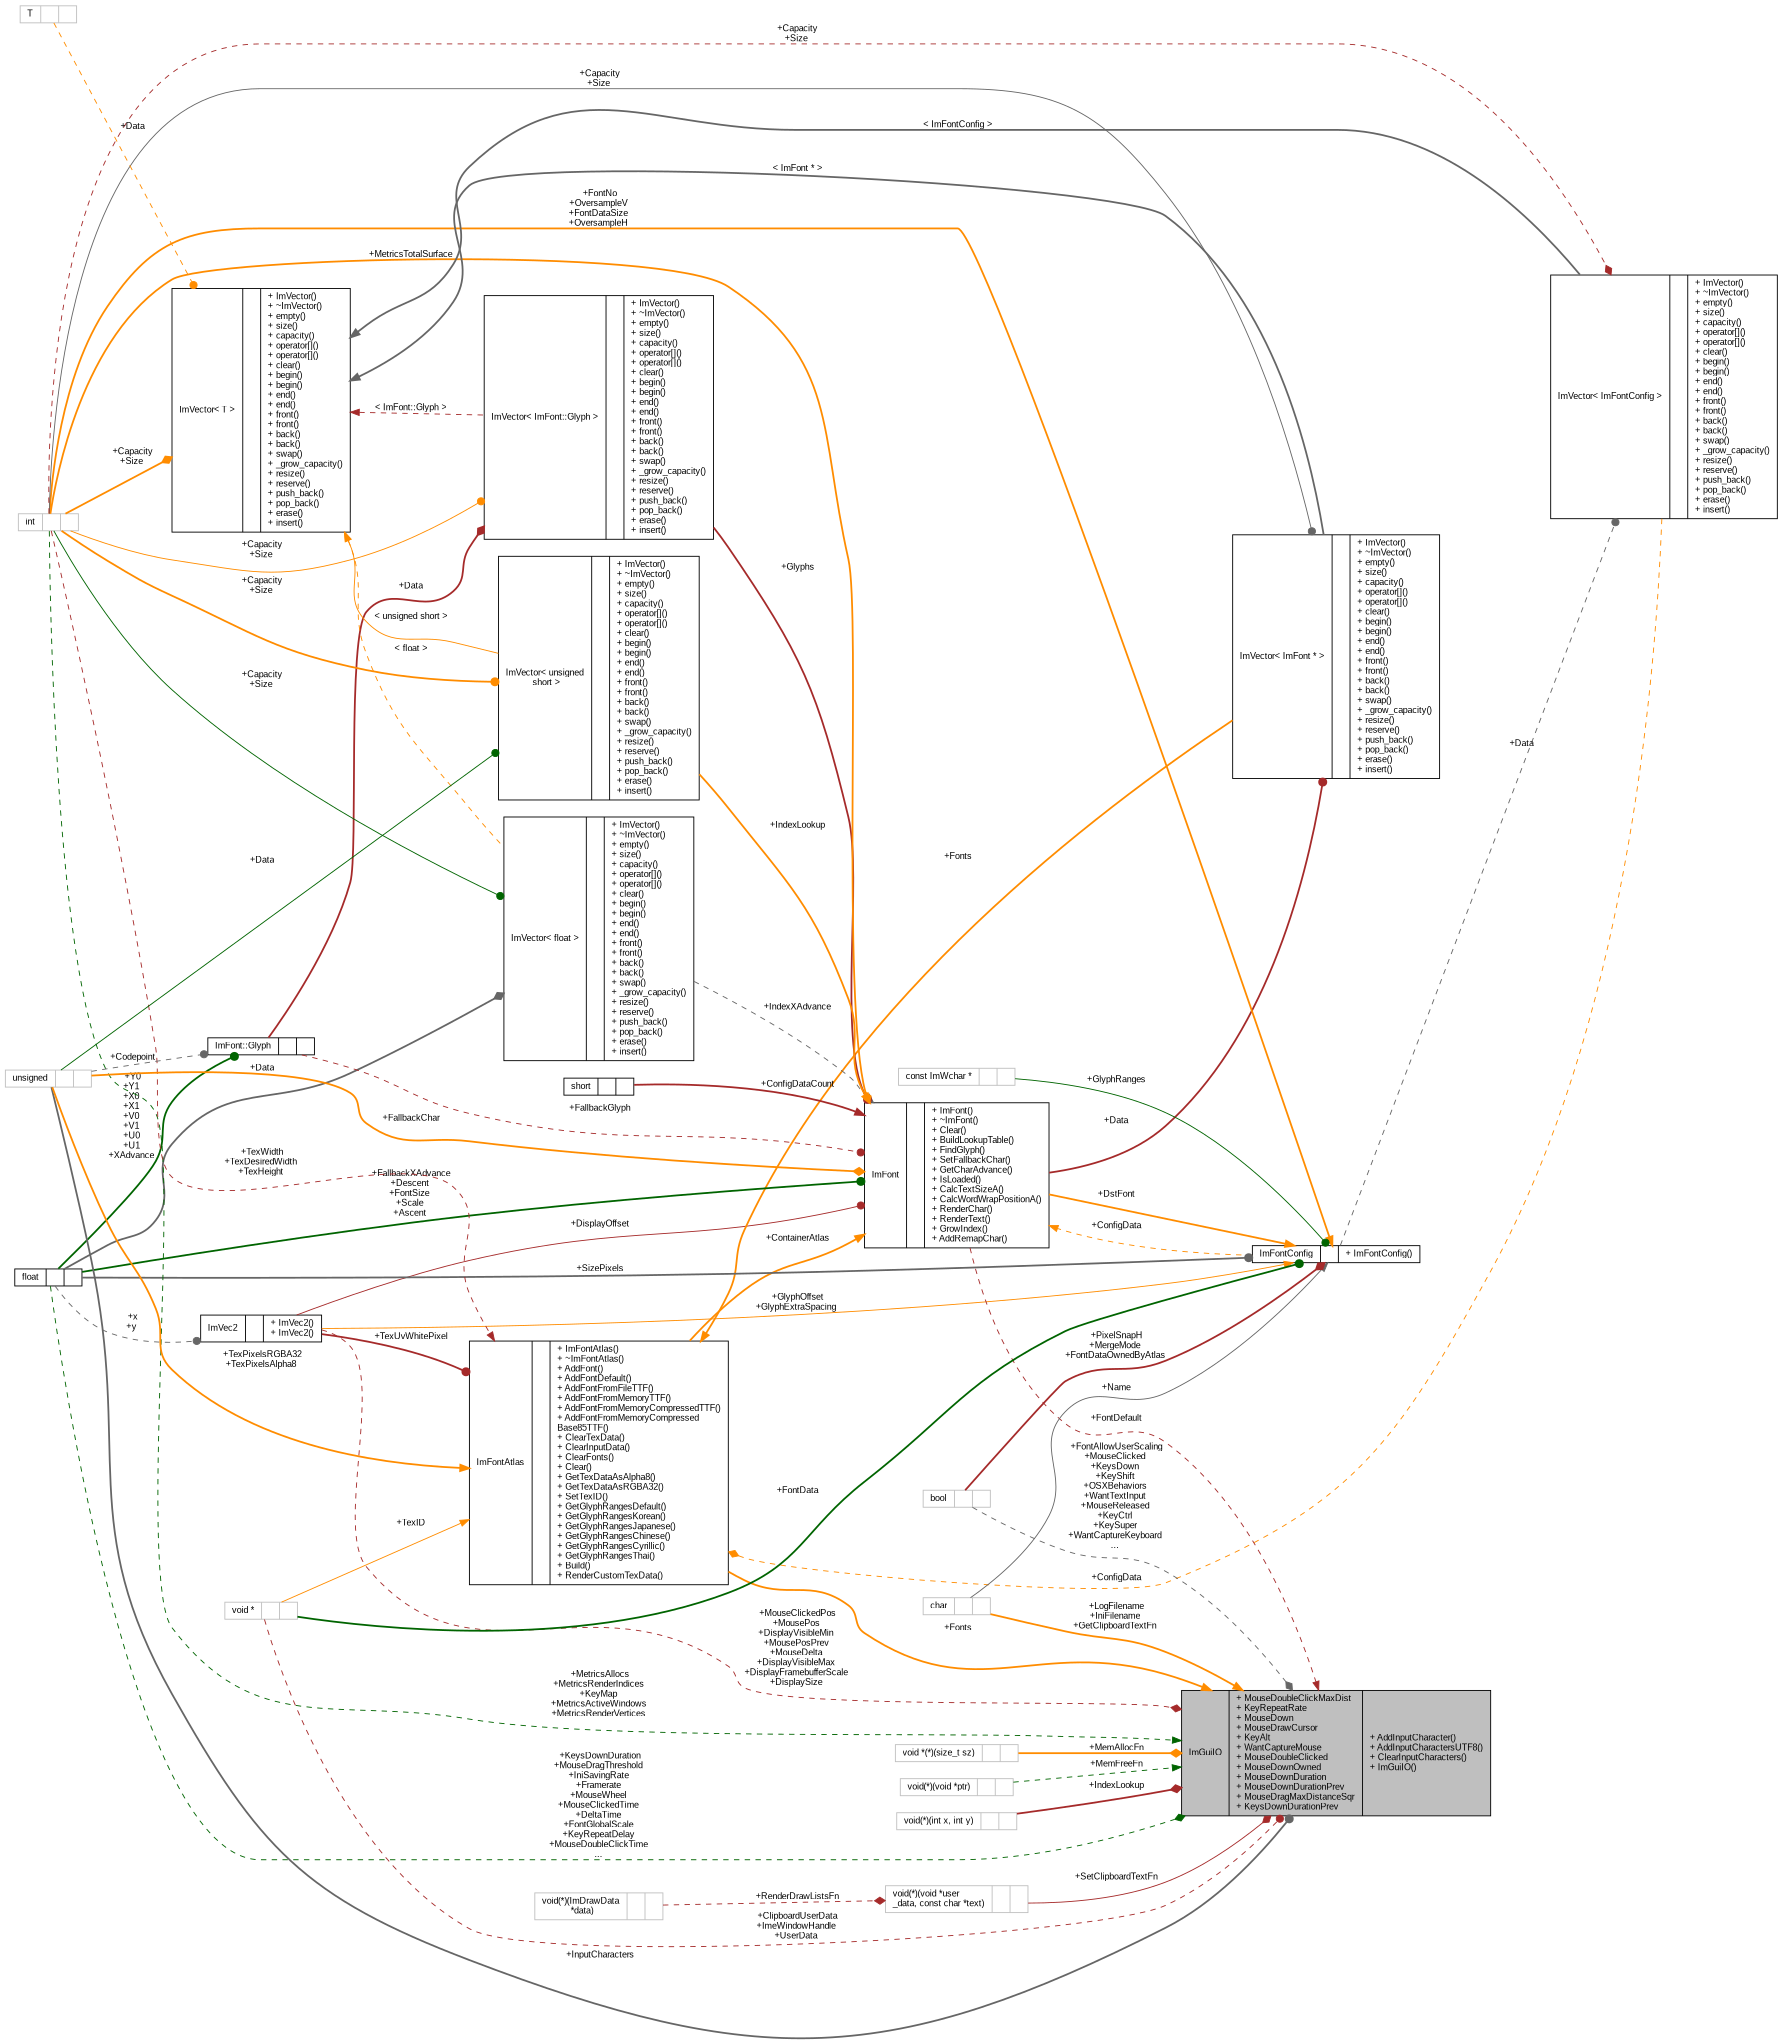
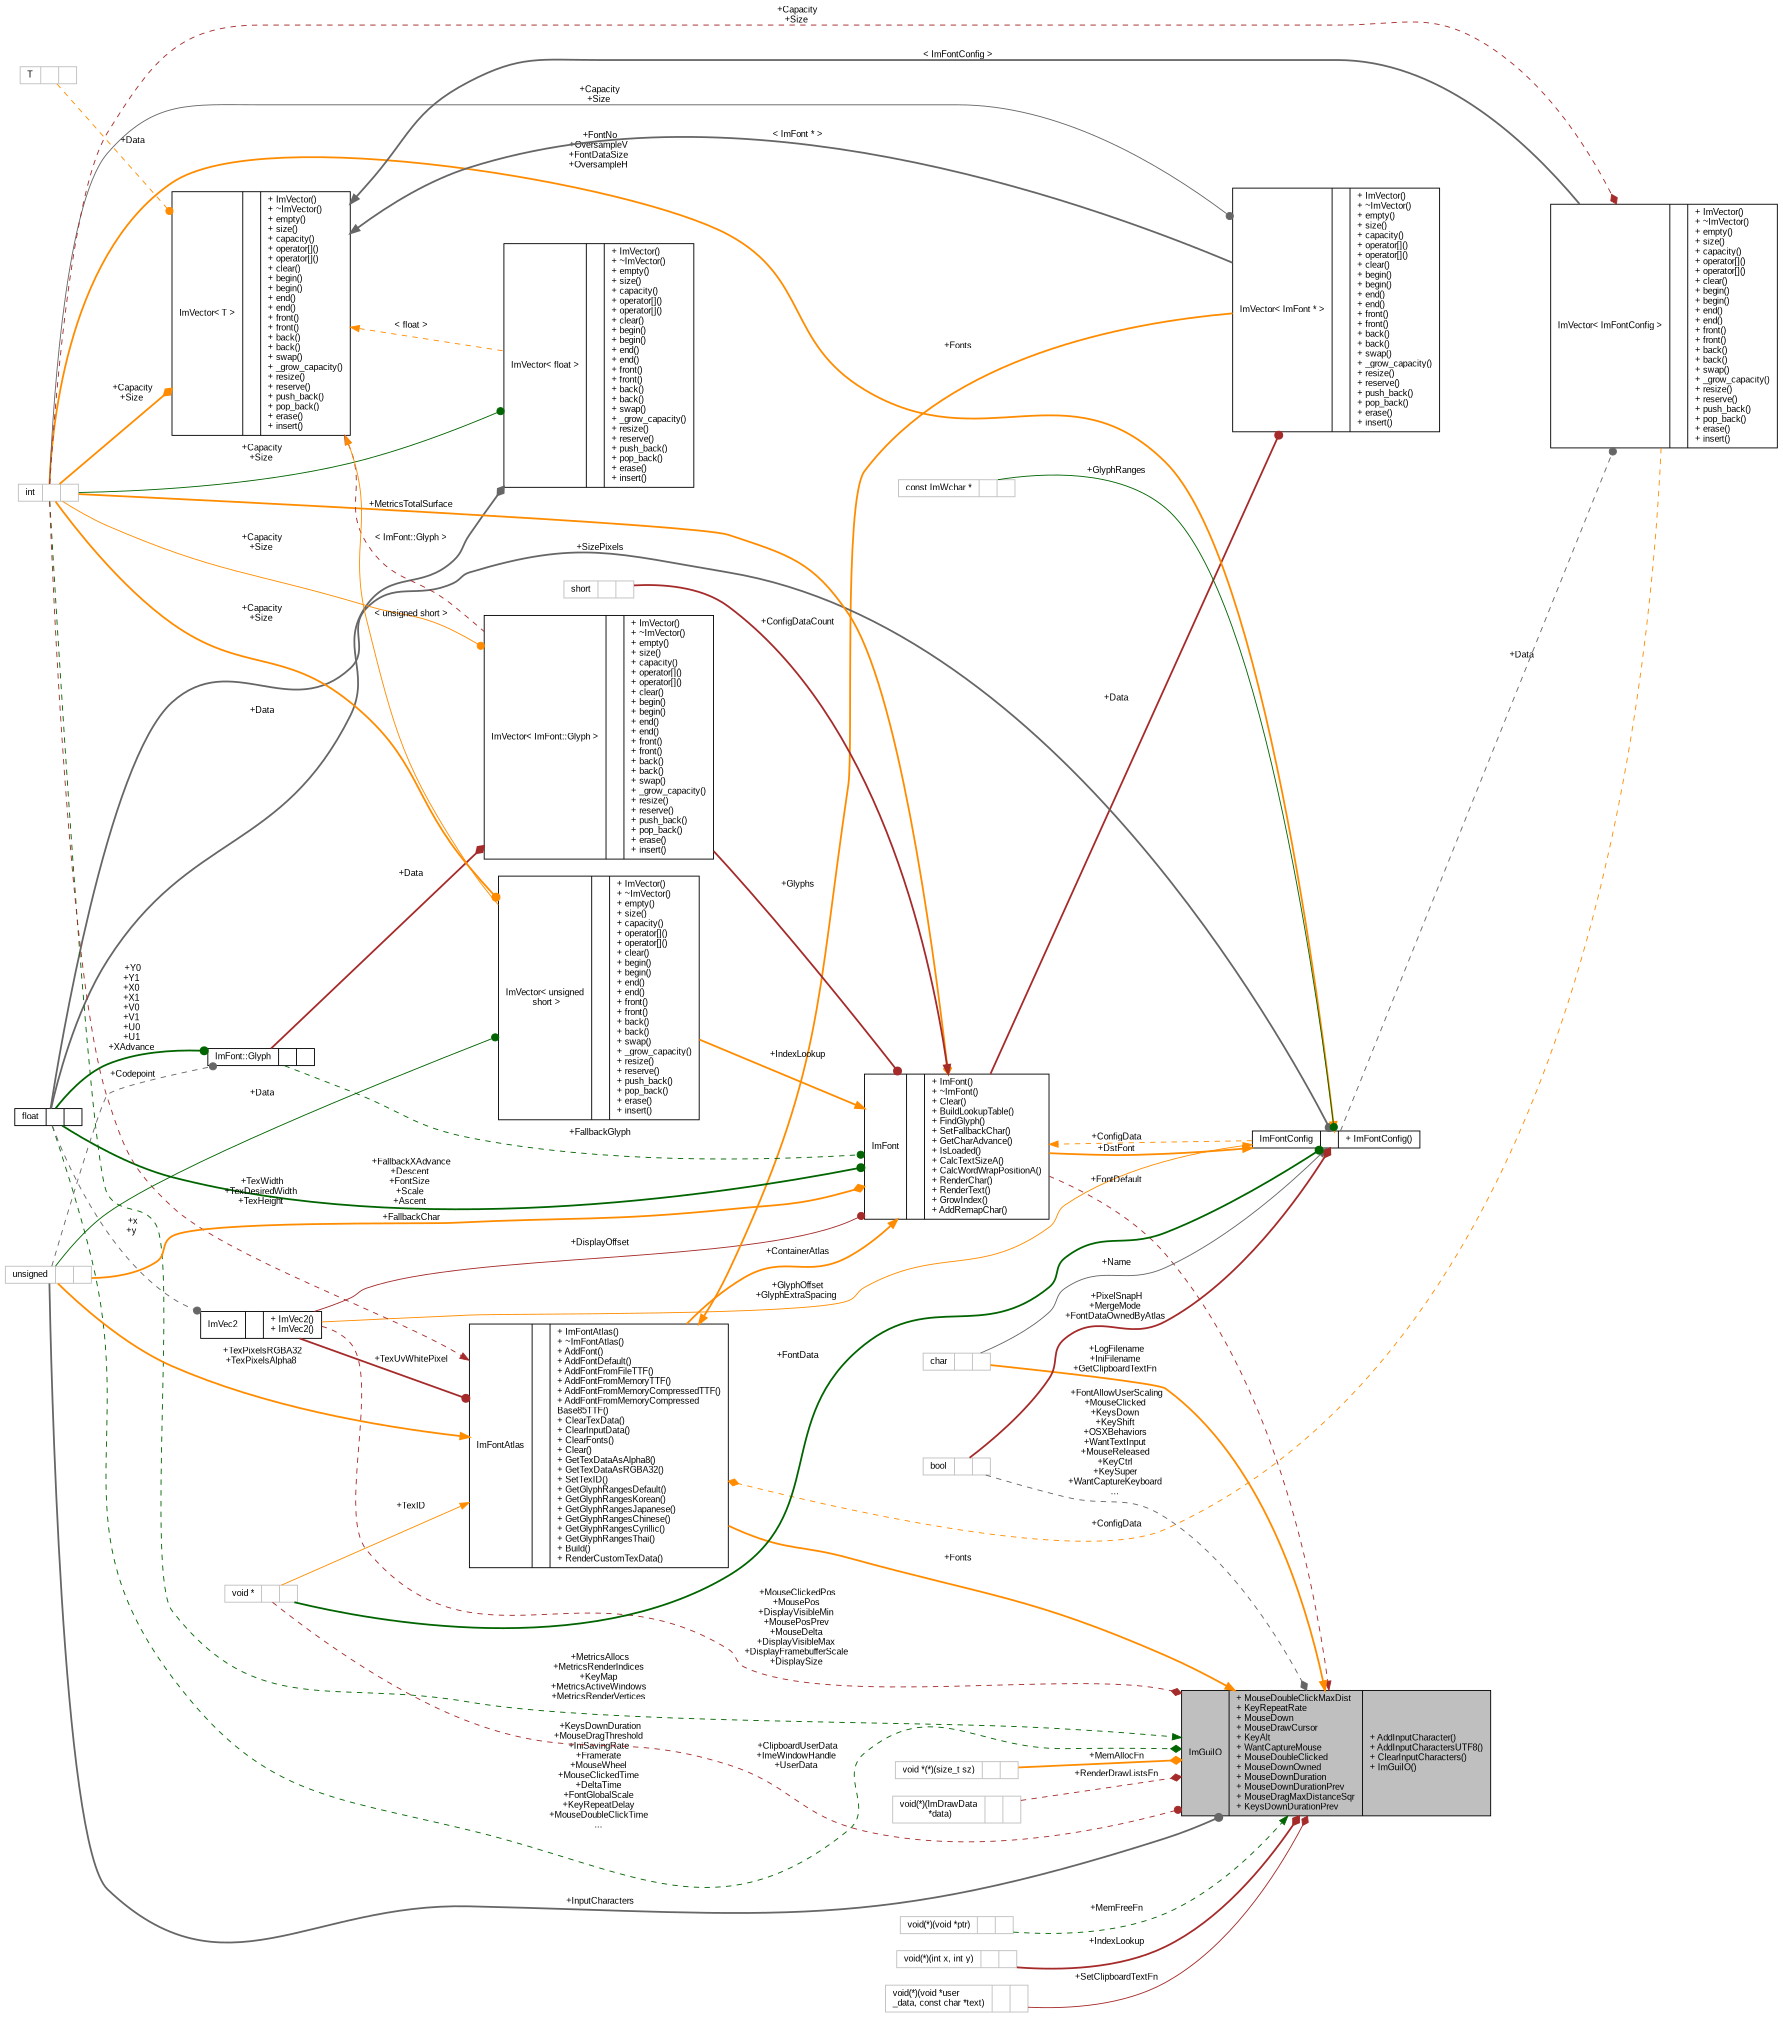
edge "ImVector< float >" -> "ImFont": removed, label "+IndexXAdvance"
node "short": color black -> grey75
edge "ImFont::Glyph" -> "ImFont": color brown -> darkgreen
edge "void(*)(ImDrawData" -> "void(*)(void *user": now "void(*)(ImDrawData" -> "ImGuiIO"
